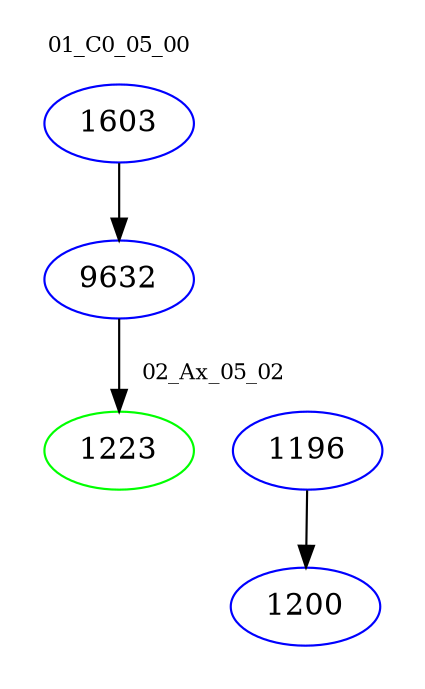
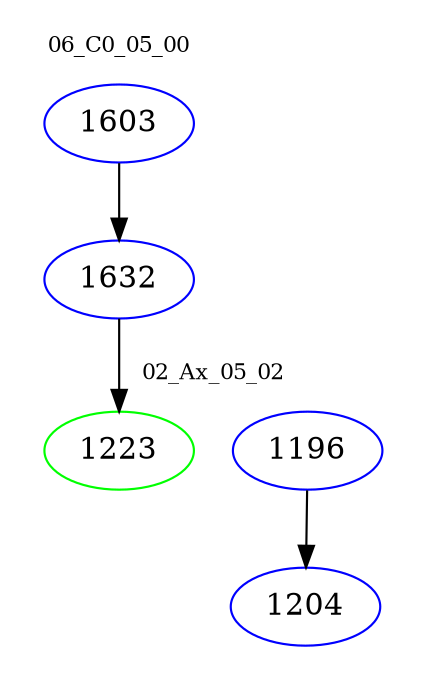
cluster "01_C0_05_00": label "01_C0_05_00" -> "06_C0_05_00"
node "9632": label "9632" -> "1632"
node "1200": label "1200" -> "1204"
